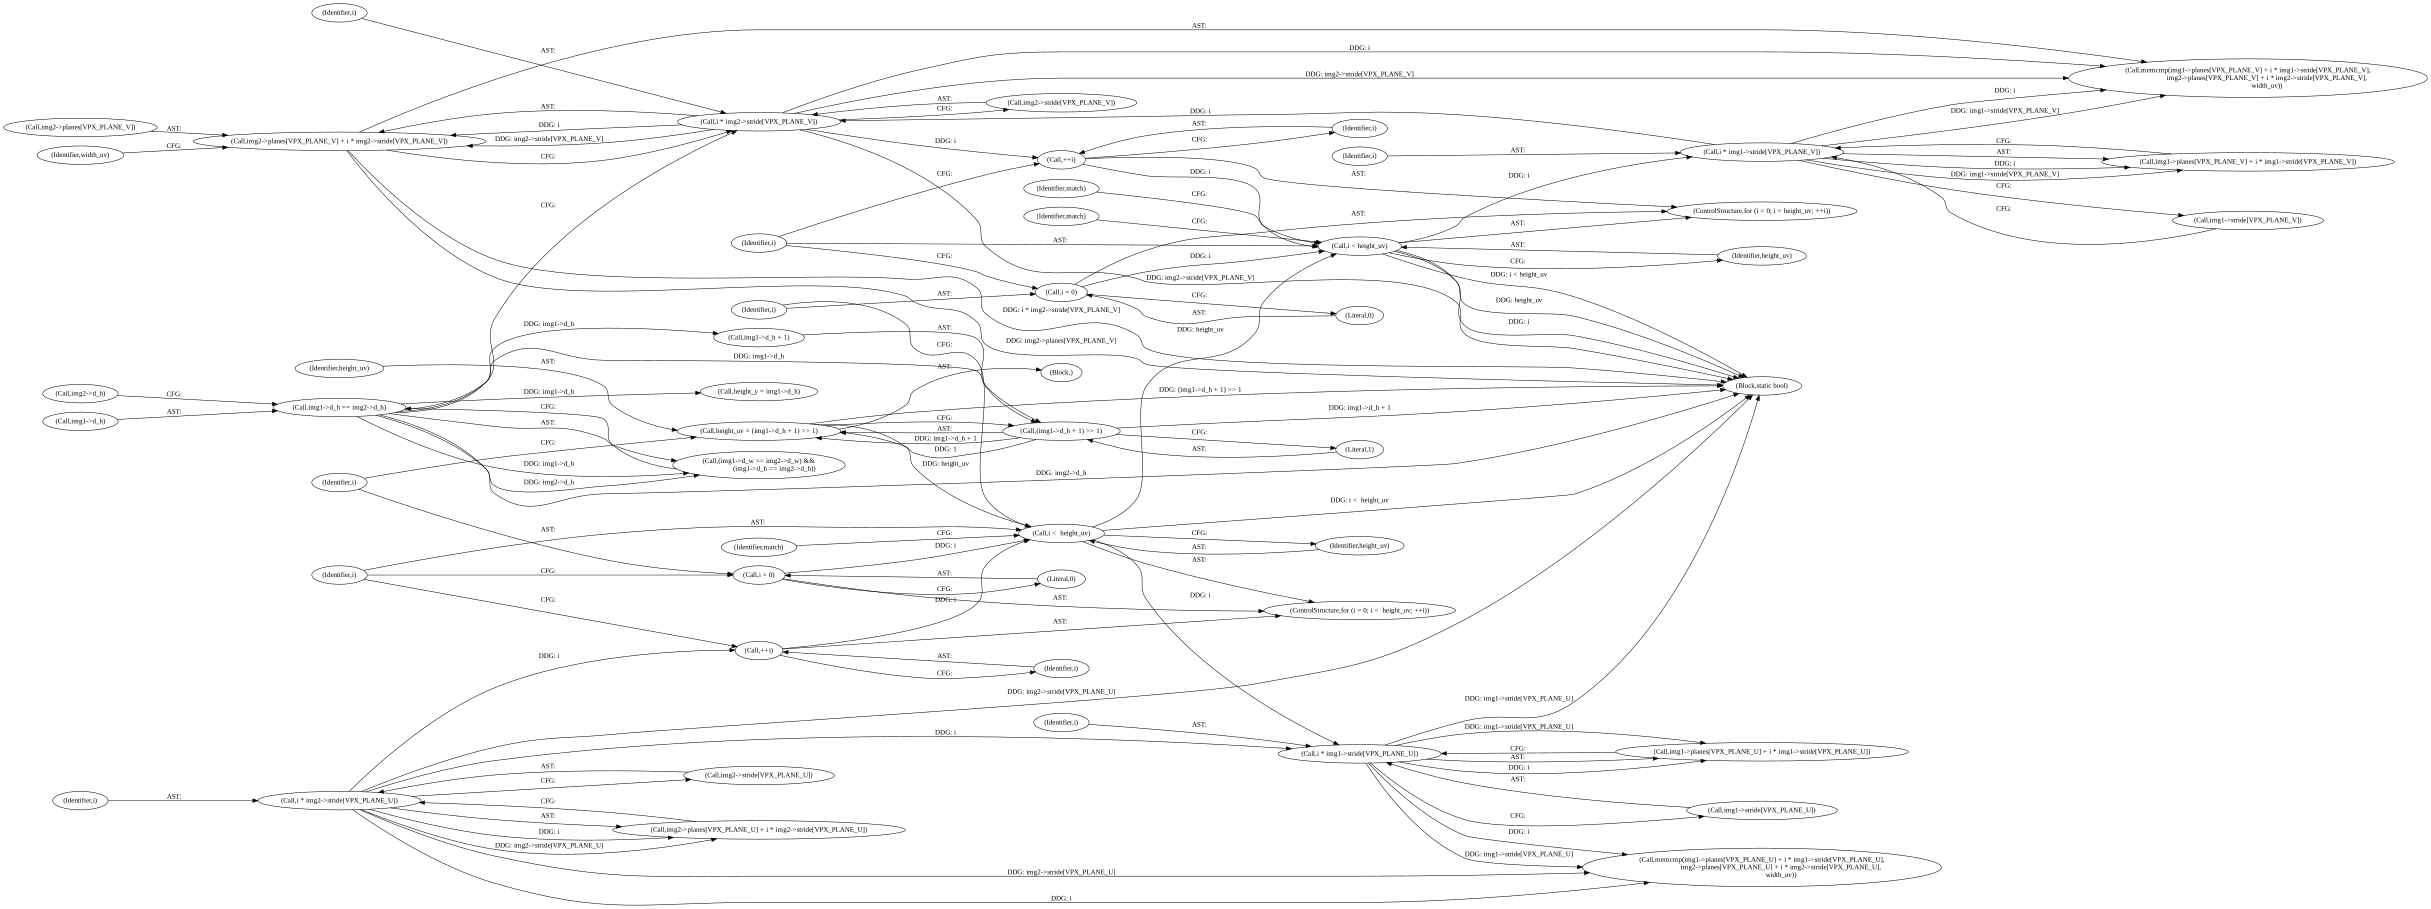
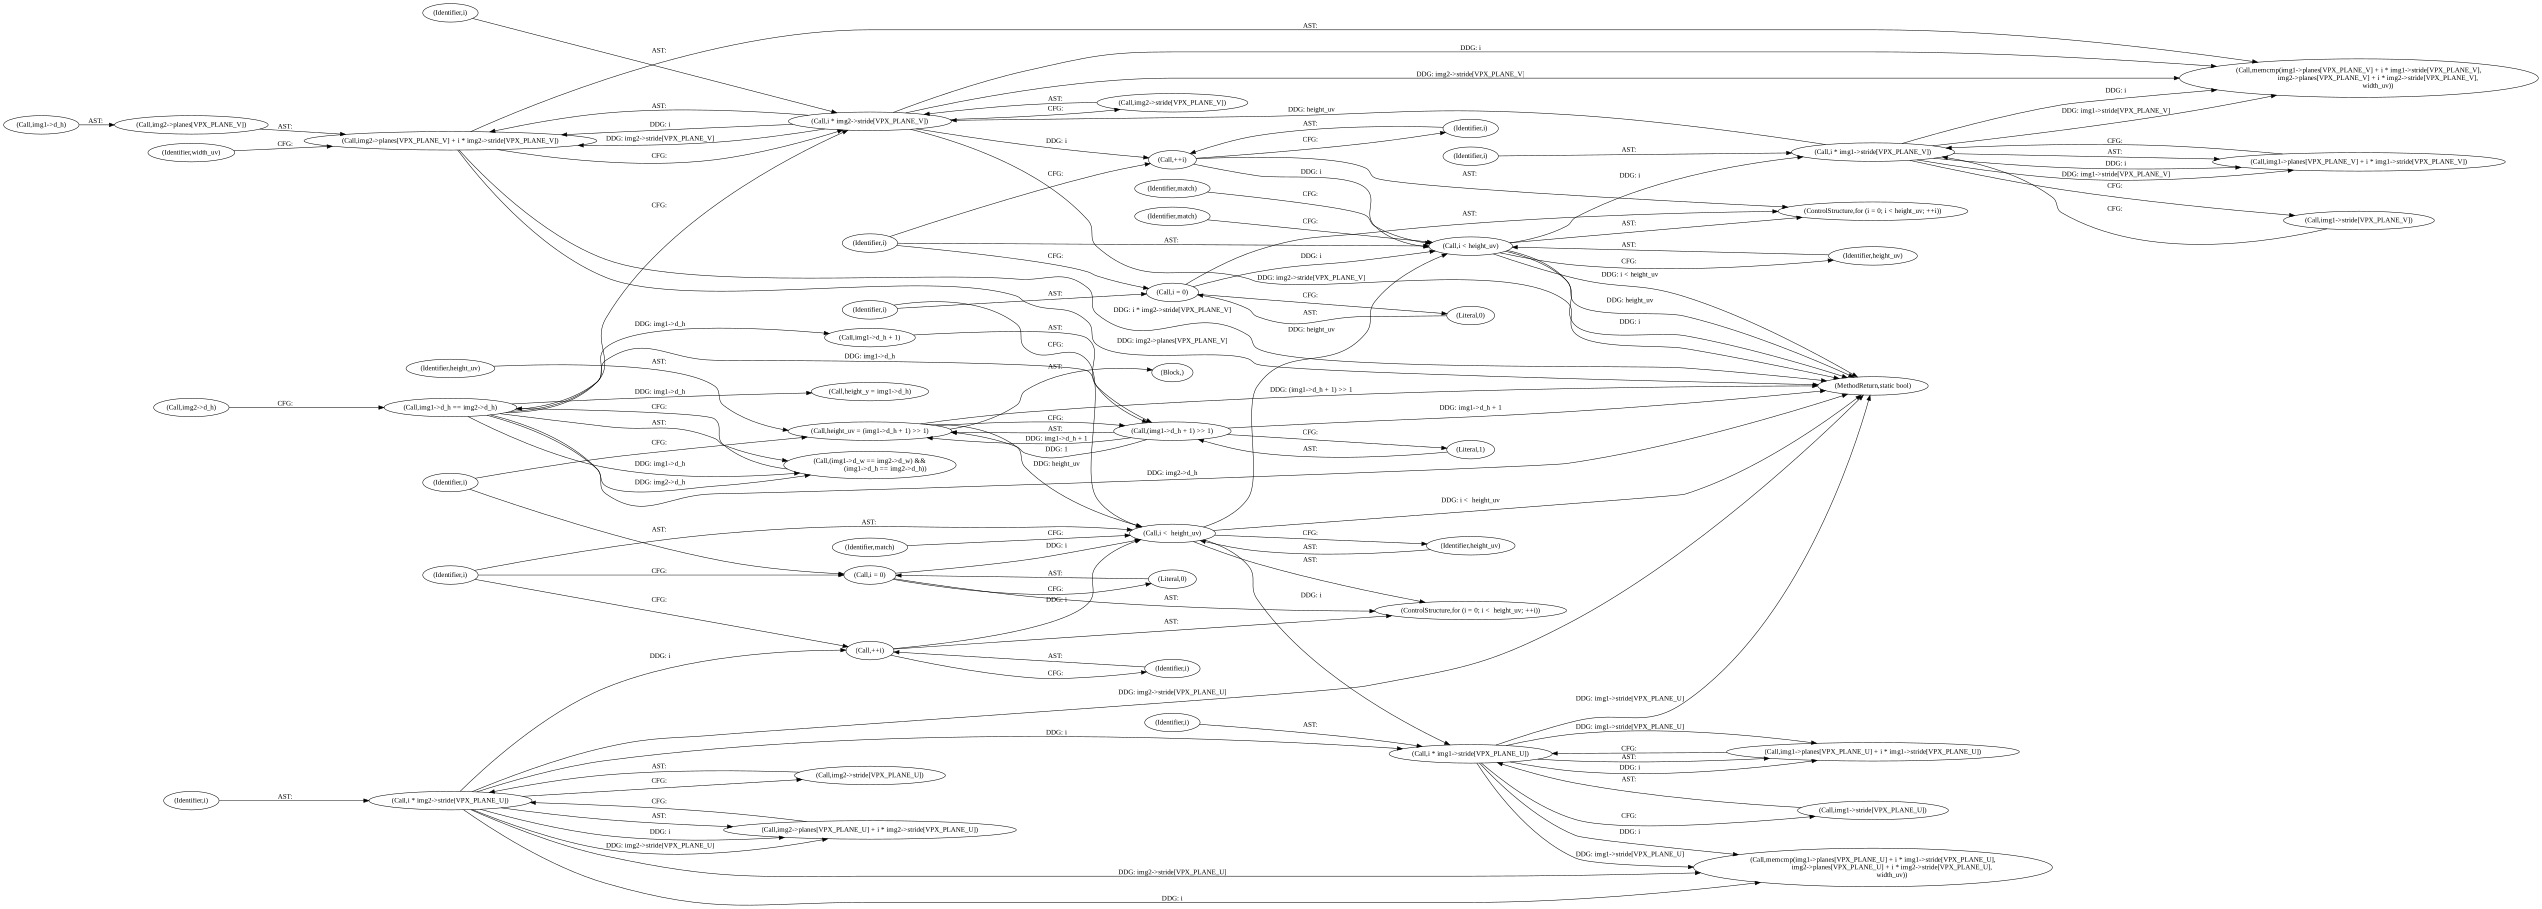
edge "(Call,i * img1->stride[VPX_PLANE_V])" -> "(Call,i * img2->stride[VPX_PLANE_V])": label "DDG: i" -> "DDG: height_uv"
node "(Block,static bool)": label "(Block,static bool)" -> "(MethodReturn,static bool)"
edge "(Call,img1->d_h)" -> "(Call,img1->d_h == img2->d_h)": now "(Call,img1->d_h)" -> "(Call,img2->planes[VPX_PLANE_V])"
